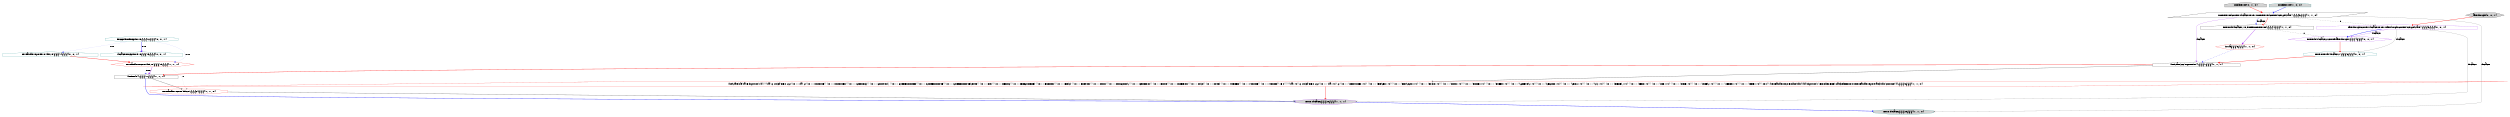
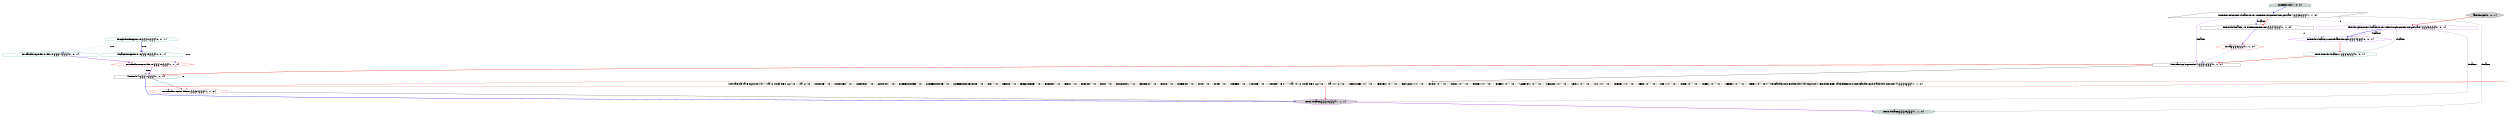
node "nonReserved['0', '1', '0']": removed
edge "_errHandler.reportError(this,re)@@@14@@@['0', '0', '1']" -> "_errHandler.recover(this,re)@@@15@@@['1', '1', '1']": color red -> purple
edge "return _localctx@@@20@@@['1', '1', '1']" -> "return _localctx@@@29@@@['1', '1', '0']": color blue -> purple
